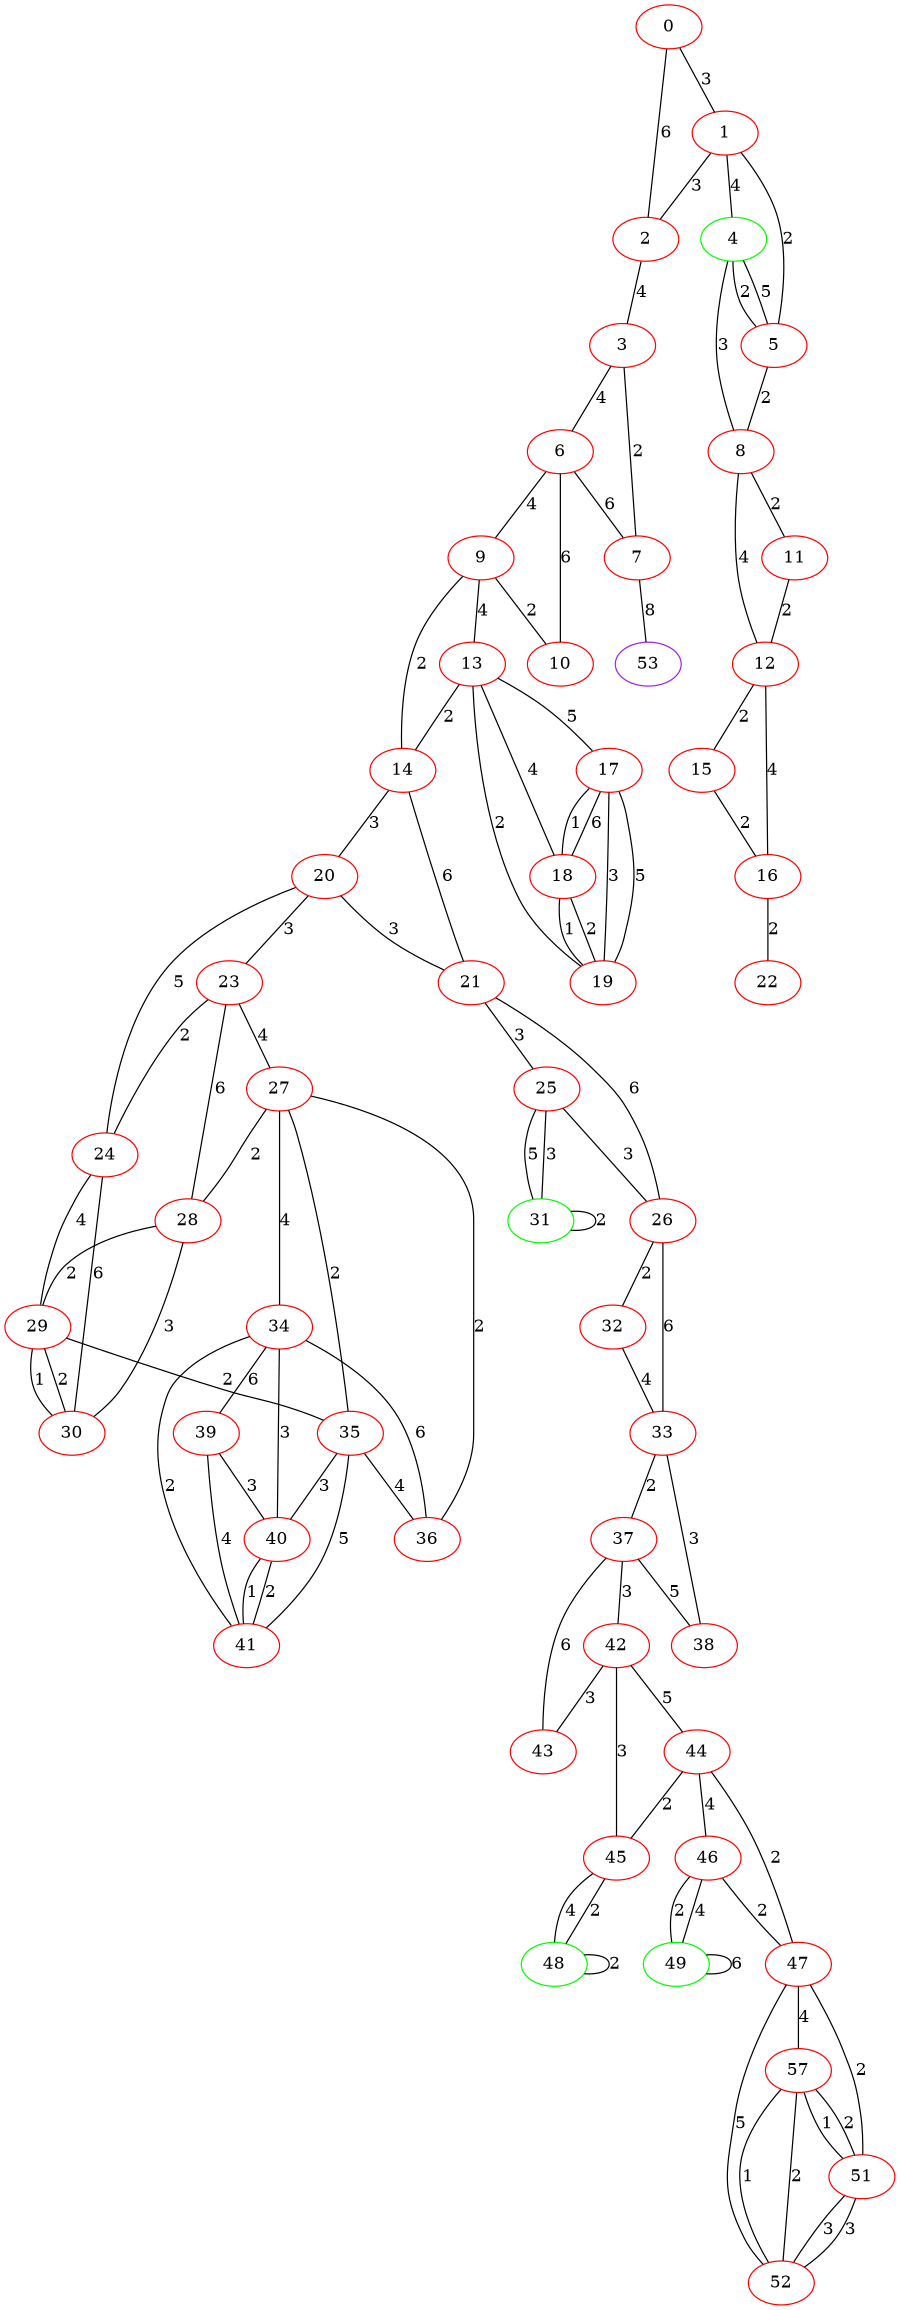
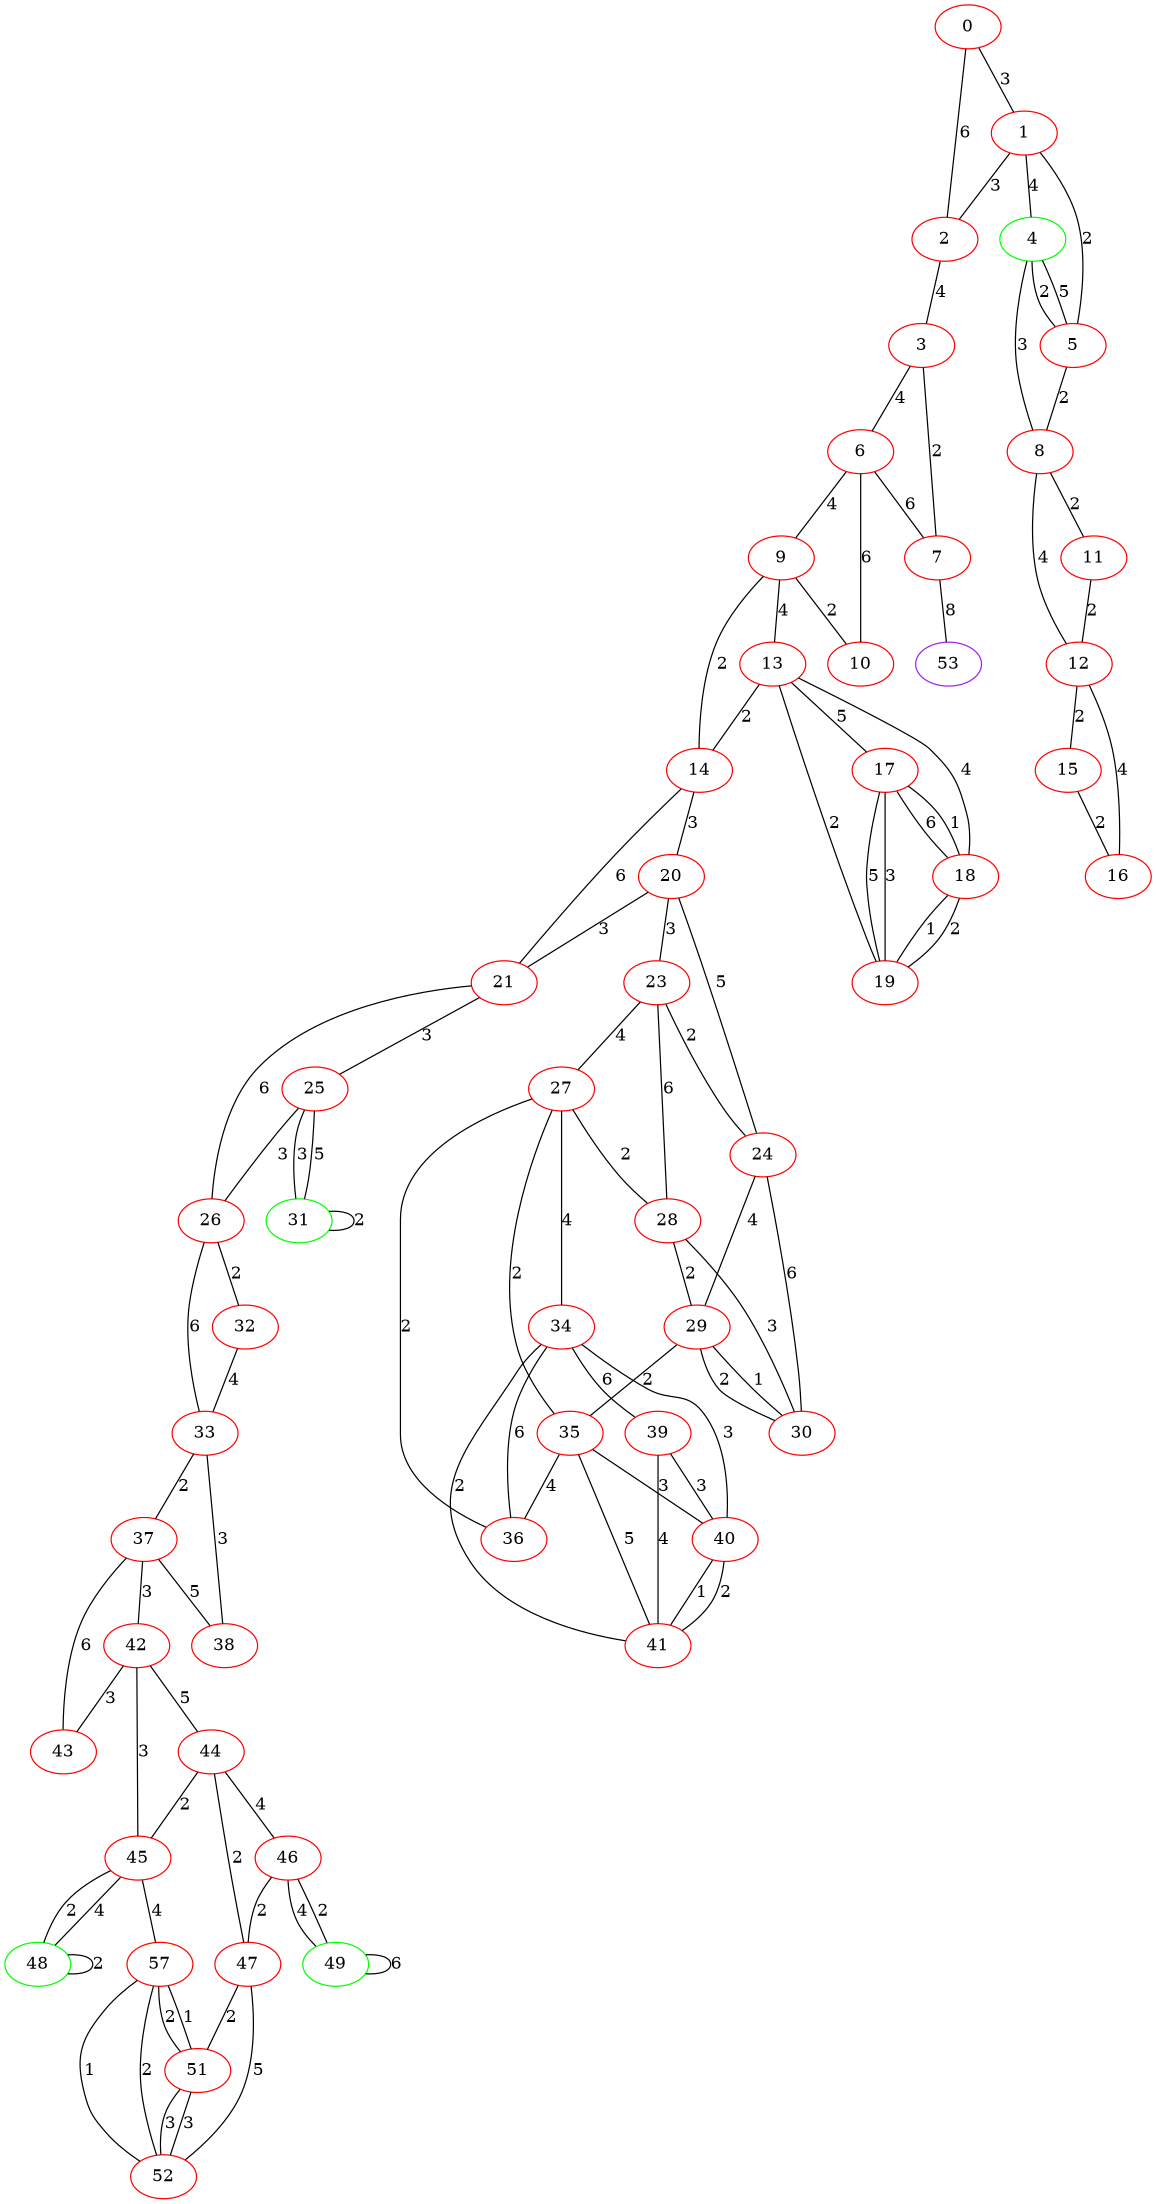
node "22": removed
edge "47" -- "57": now "45" -- "57"
